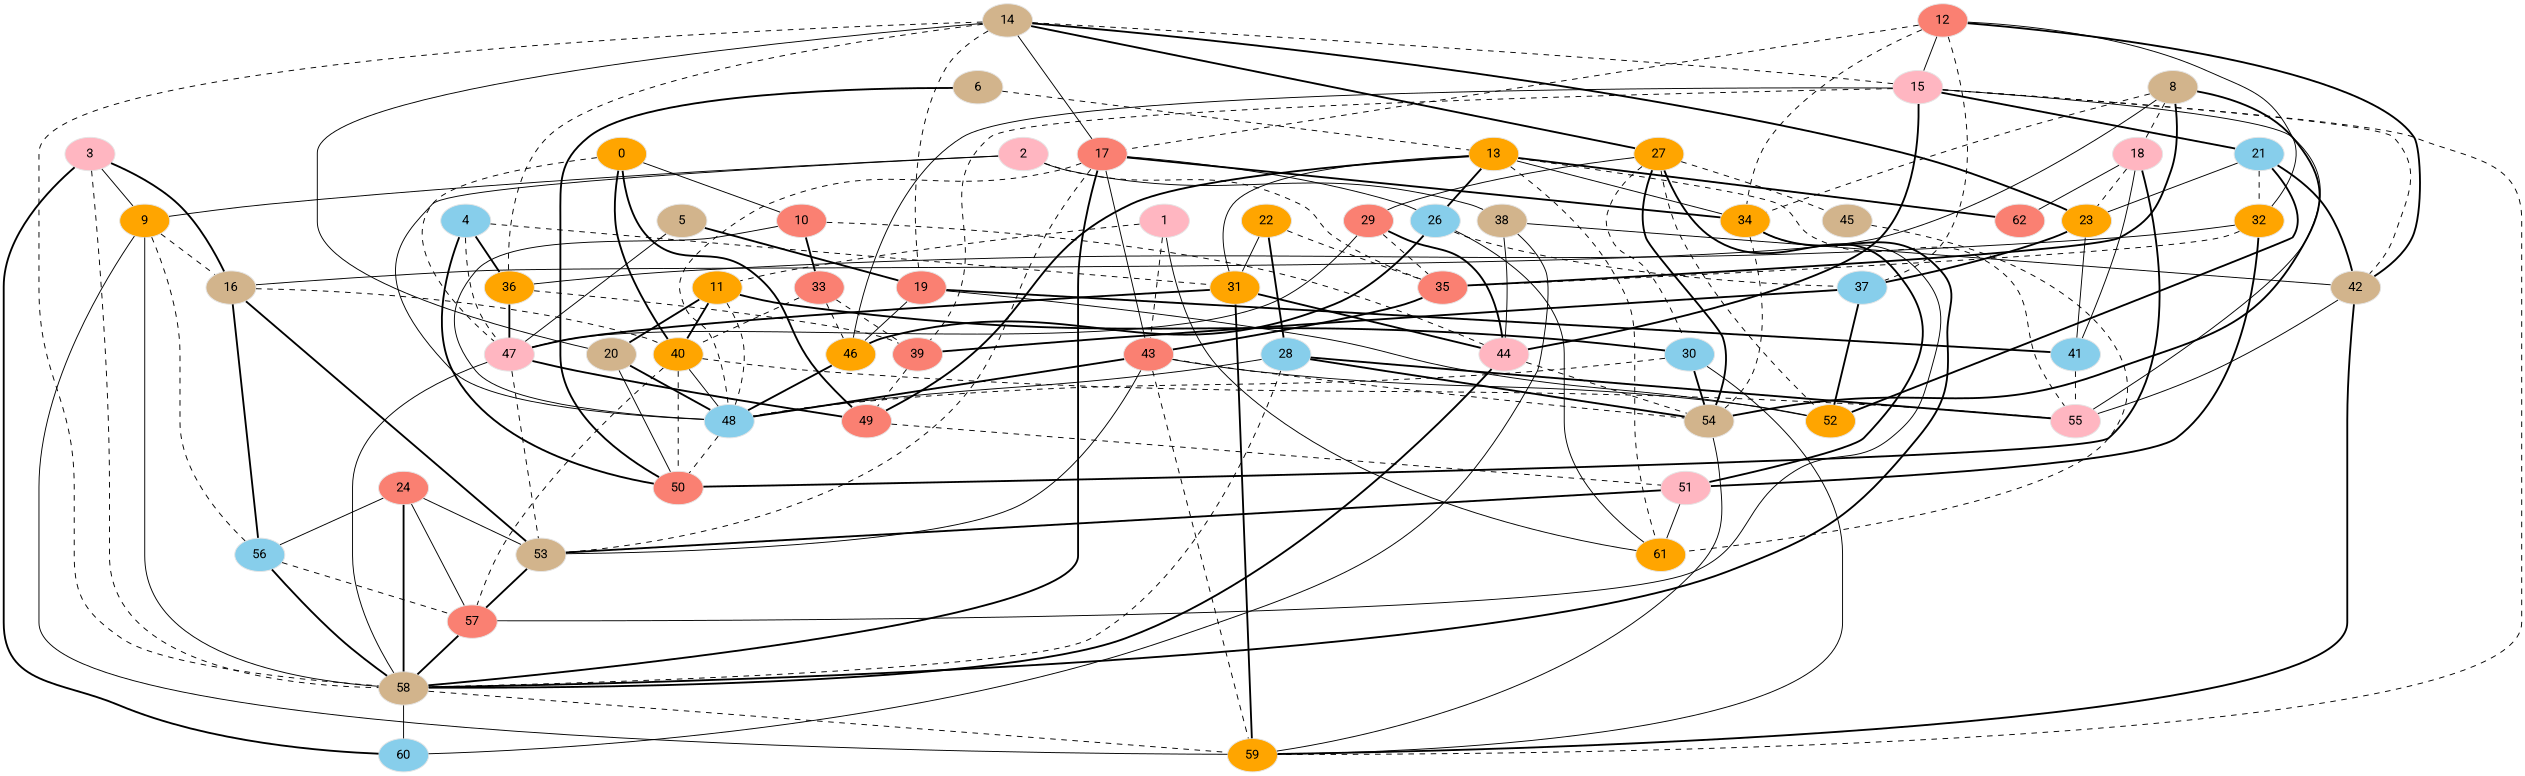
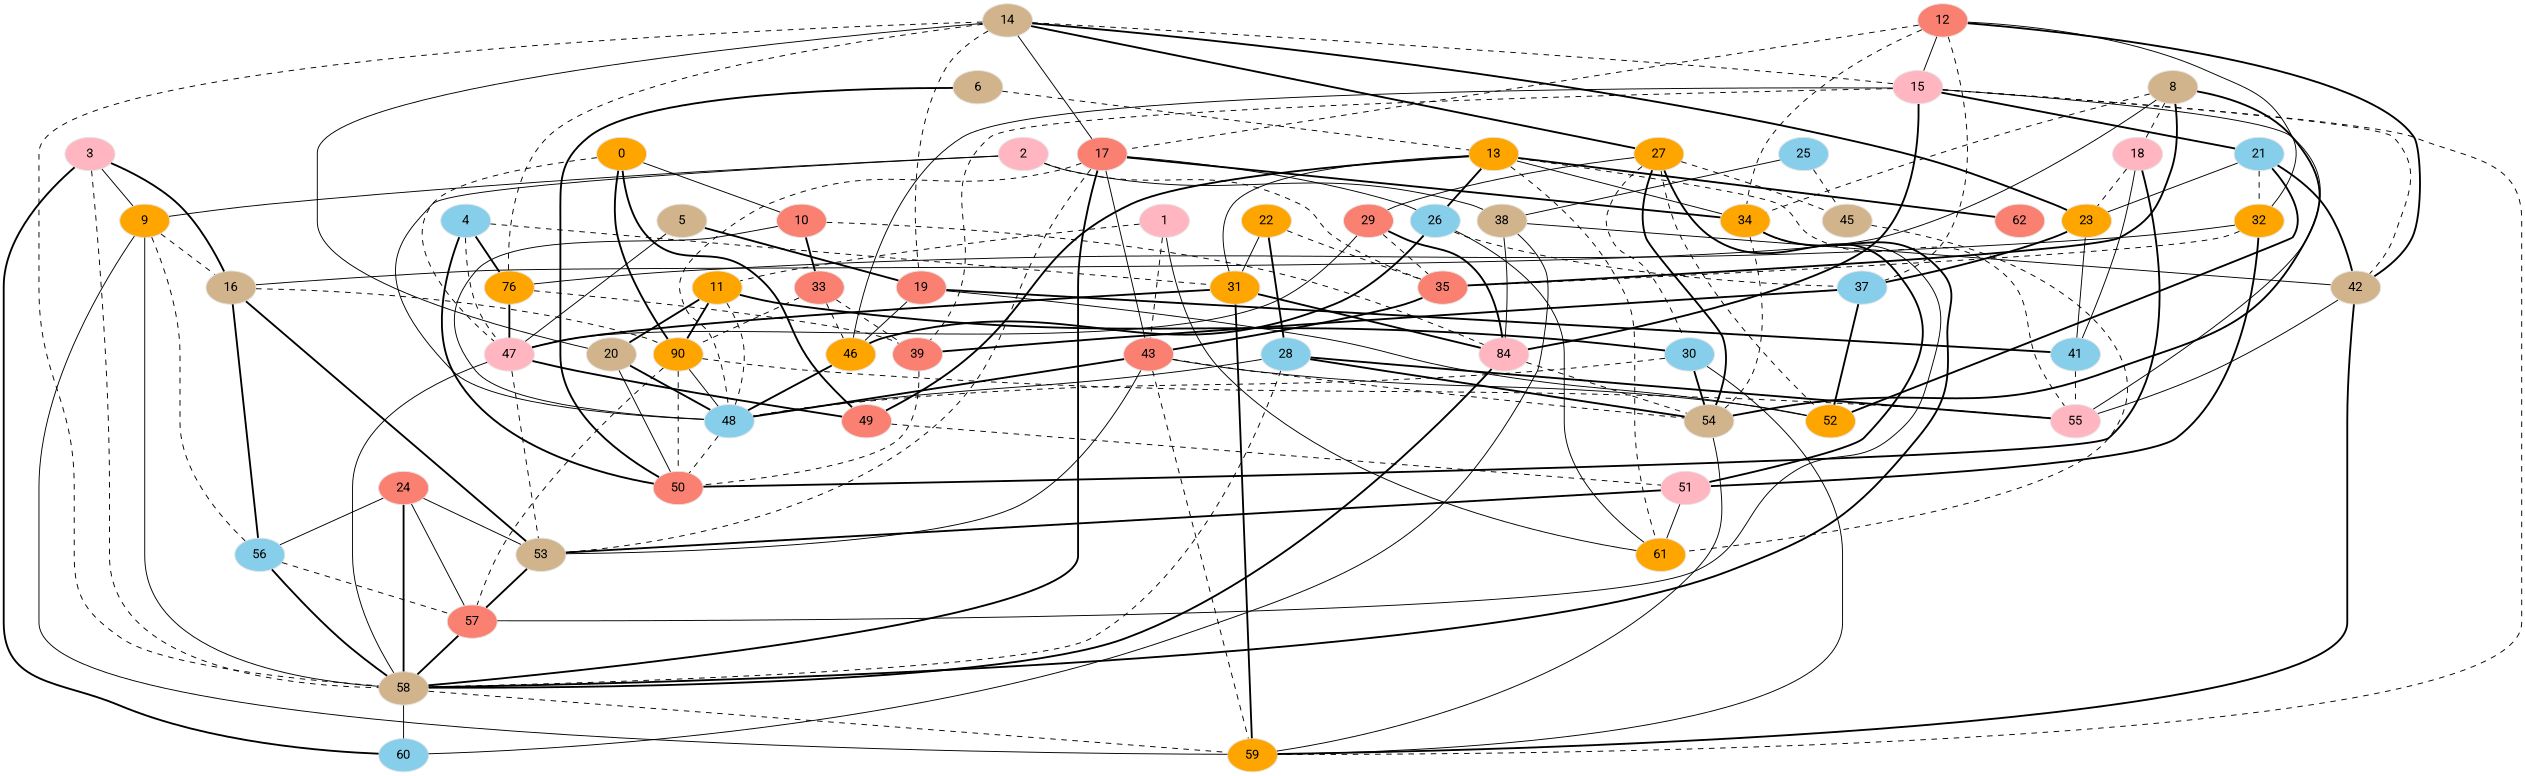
node "25": added
edge "18" -- "62": removed
node "36": label "36" -> "76"
node "40": label "40" -> "90"
node "44": label "44" -> "84"
edge "39" -- "49": now "39" -- "50"
